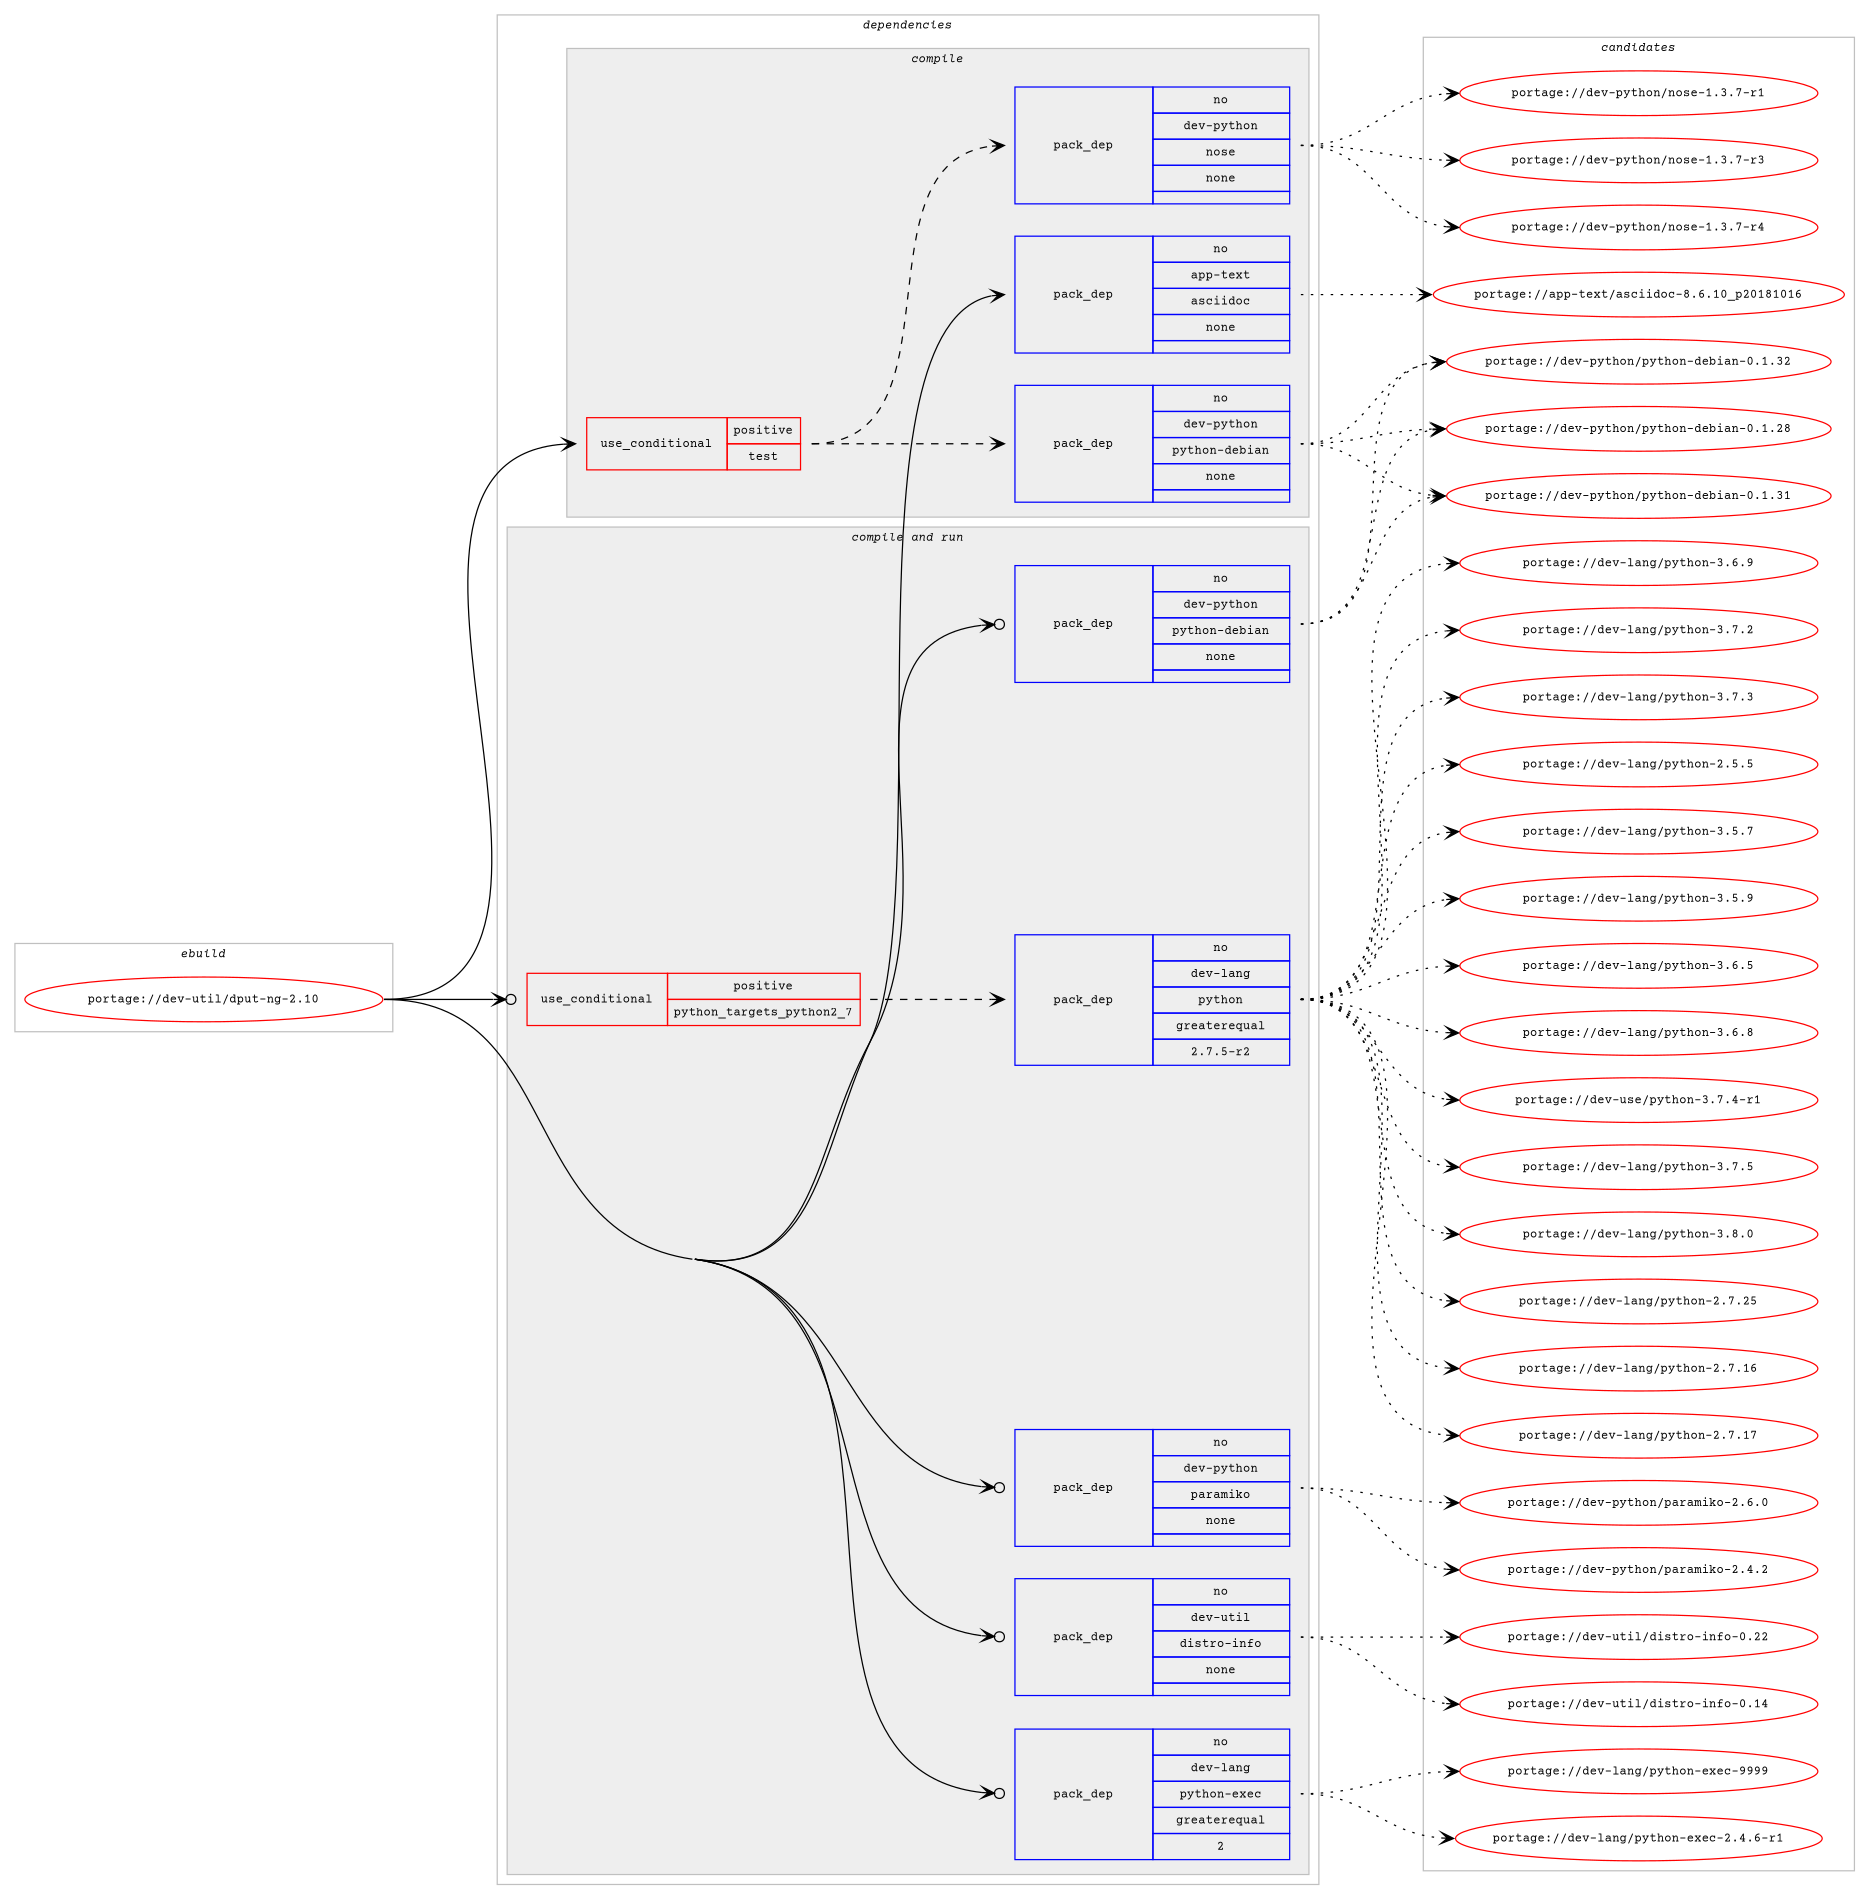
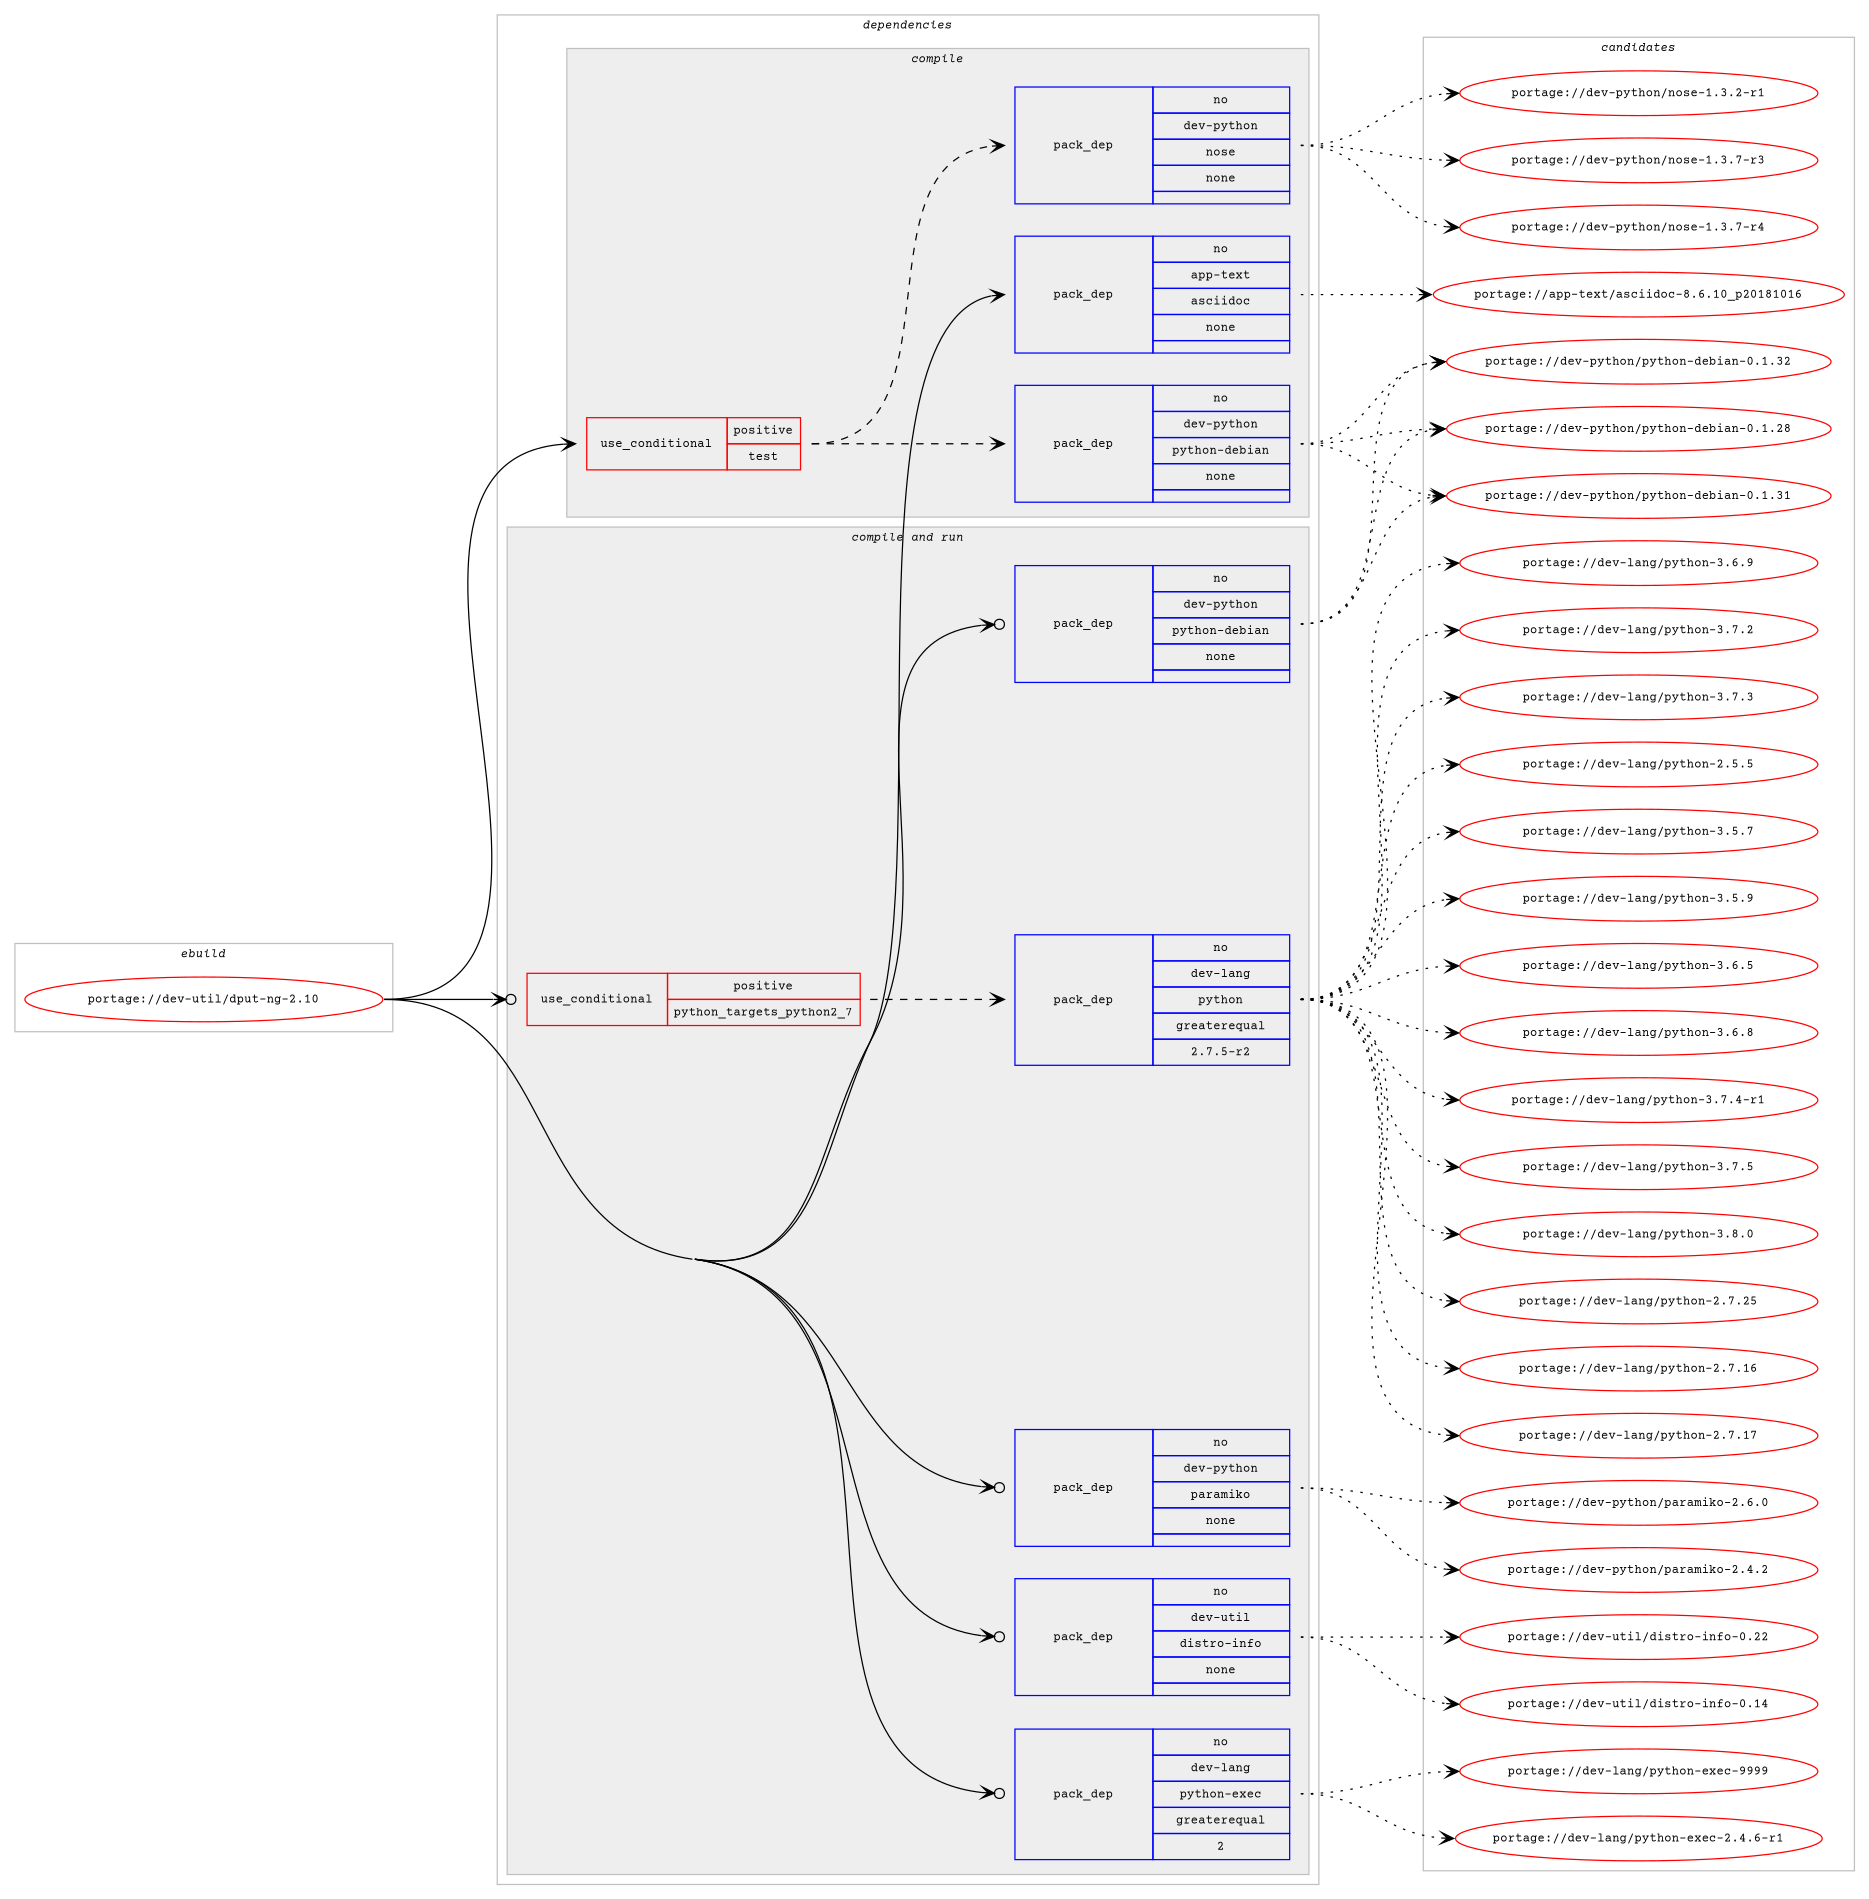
node "portage://dev-python/nose-1.3.7-r1": label "portage://dev-python/nose-1.3.7-r1" -> "portage://dev-python/nose-1.3.2-r1"
node "portage://dev-use/python-3.7.4-r1": label "portage://dev-use/python-3.7.4-r1" -> "portage://dev-lang/python-3.7.4-r1"
